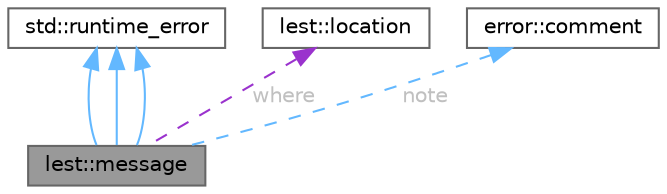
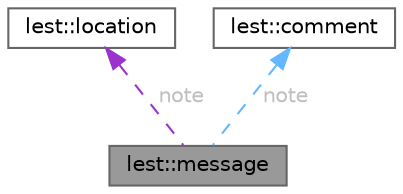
node "std::runtime_error": removed
node "error::comment": label "error::comment" -> "lest::comment"
edge "lest::message" -> "lest::location": label " where" -> " note"
